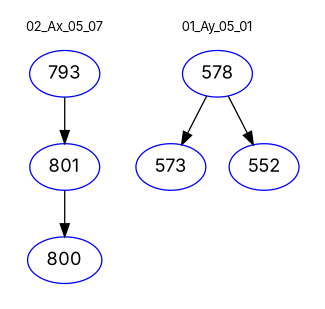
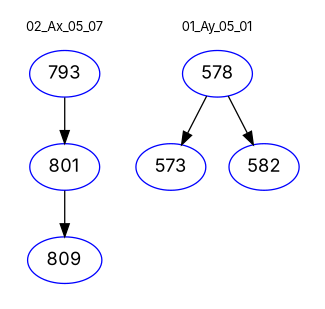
node "552": label "552" -> "582"
node "800": label "800" -> "809"
